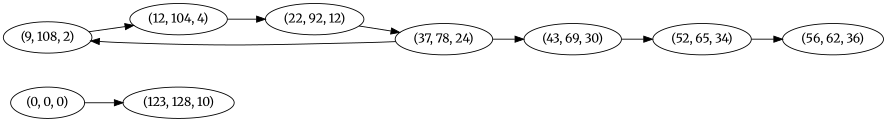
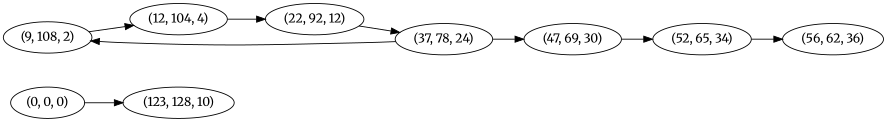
node "(43, 69, 30)": label "(43, 69, 30)" -> "(47, 69, 30)"
